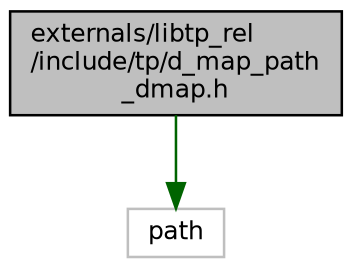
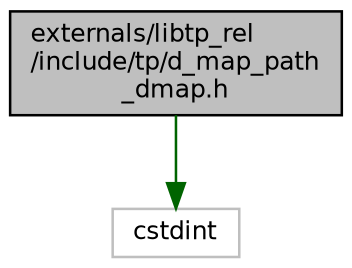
node "path": label "path" -> "cstdint"
